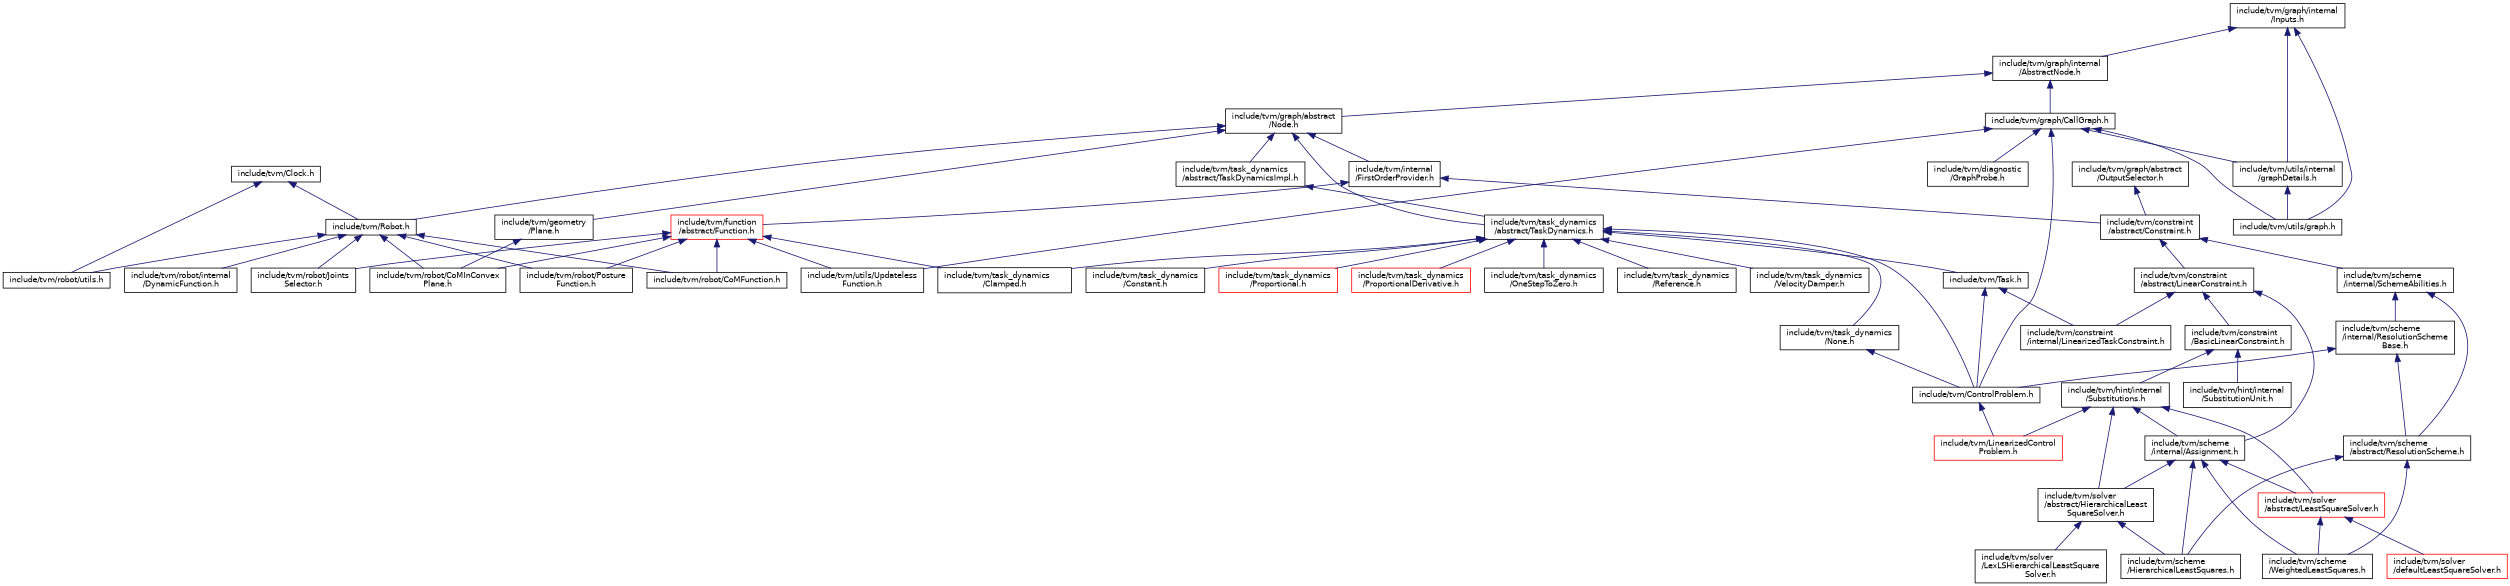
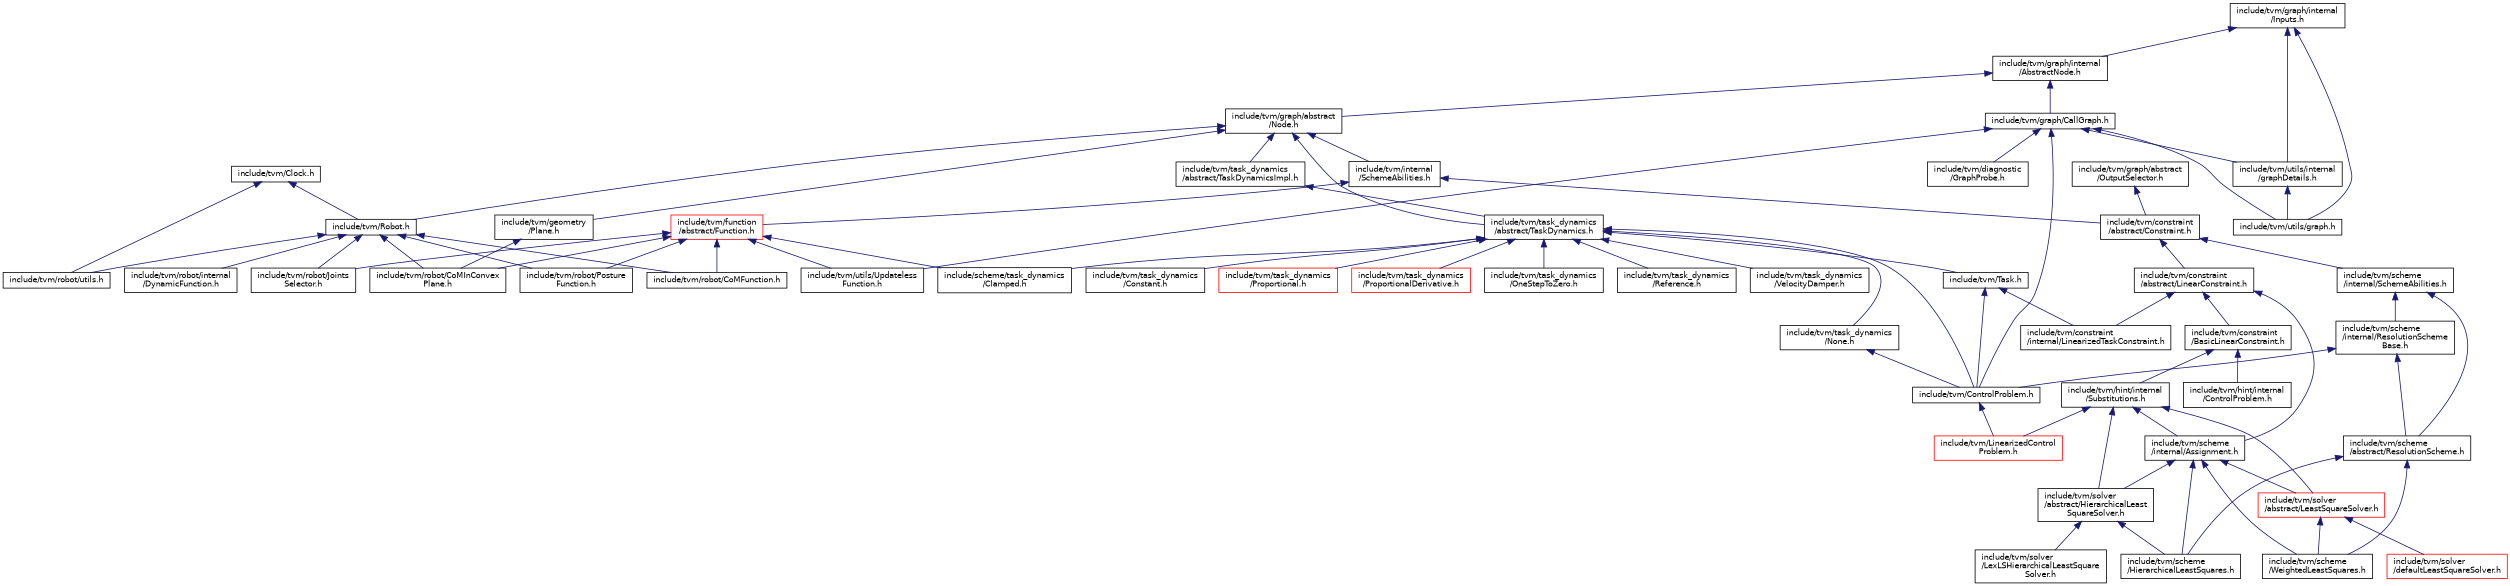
node "include/tvm/internal /FirstOrderProvider.h": label "include/tvm/internal /FirstOrderProvider.h" -> "include/tvm/internal /SchemeAbilities.h"
node "include/tvm/task_dynamics /Clamped.h": label "include/tvm/task_dynamics /Clamped.h" -> "include/scheme/task_dynamics /Clamped.h"
node "include/tvm/hint/internal /SubstitutionUnit.h": label "include/tvm/hint/internal /SubstitutionUnit.h" -> "include/tvm/hint/internal /ControlProblem.h"
